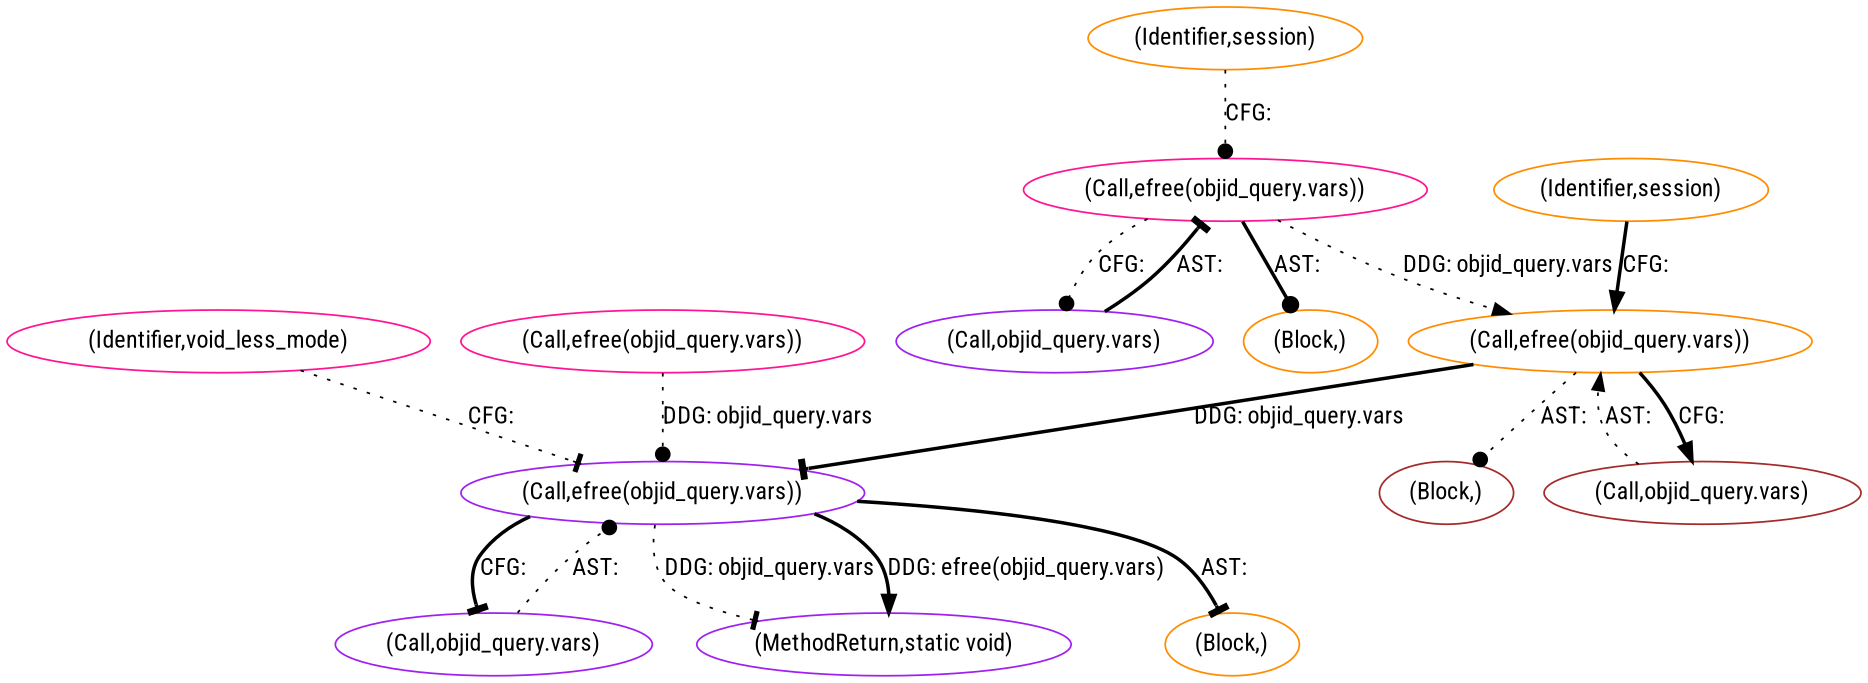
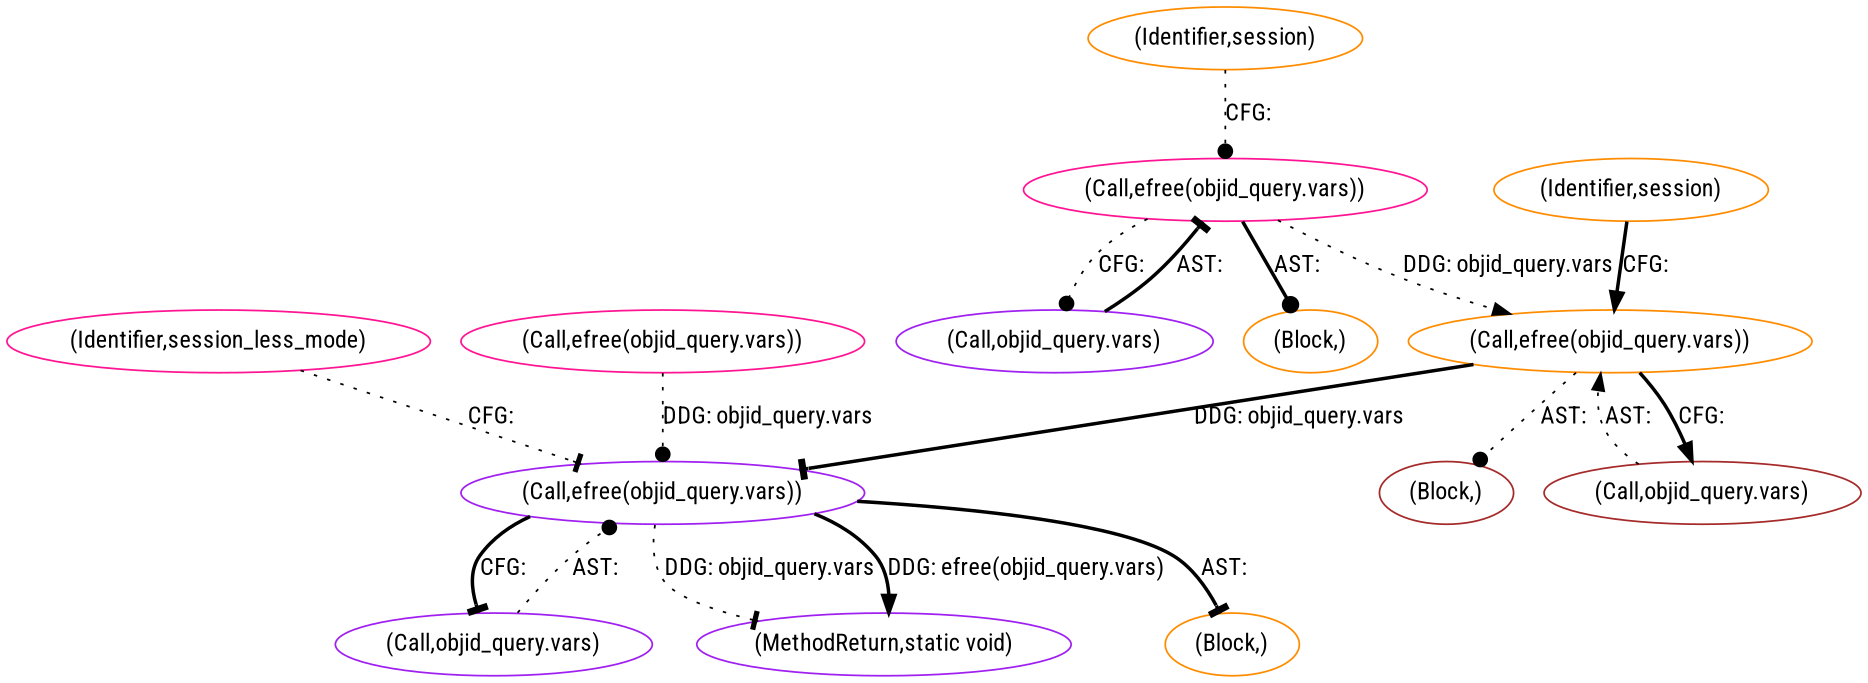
node "(Identifier,void_less_mode)": label "(Identifier,void_less_mode)" -> "(Identifier,session_less_mode)"
